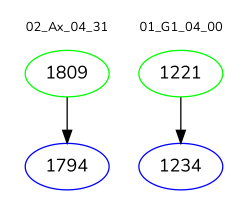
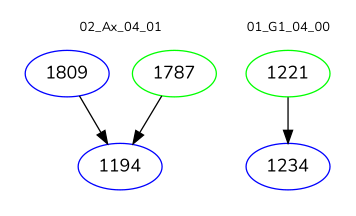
cluster "02_Ax_04_31": label "02_Ax_04_31" -> "02_Ax_04_01"
node "1809": color green -> blue
node "1787": added
node "1794": label "1794" -> "1194"
